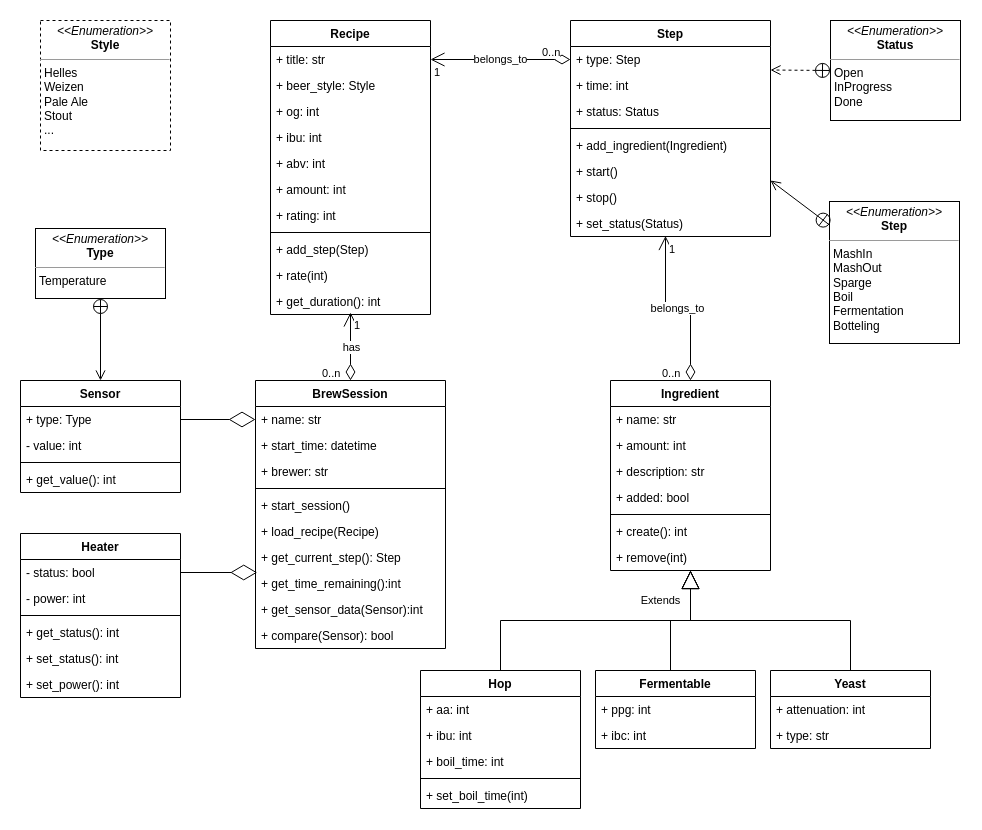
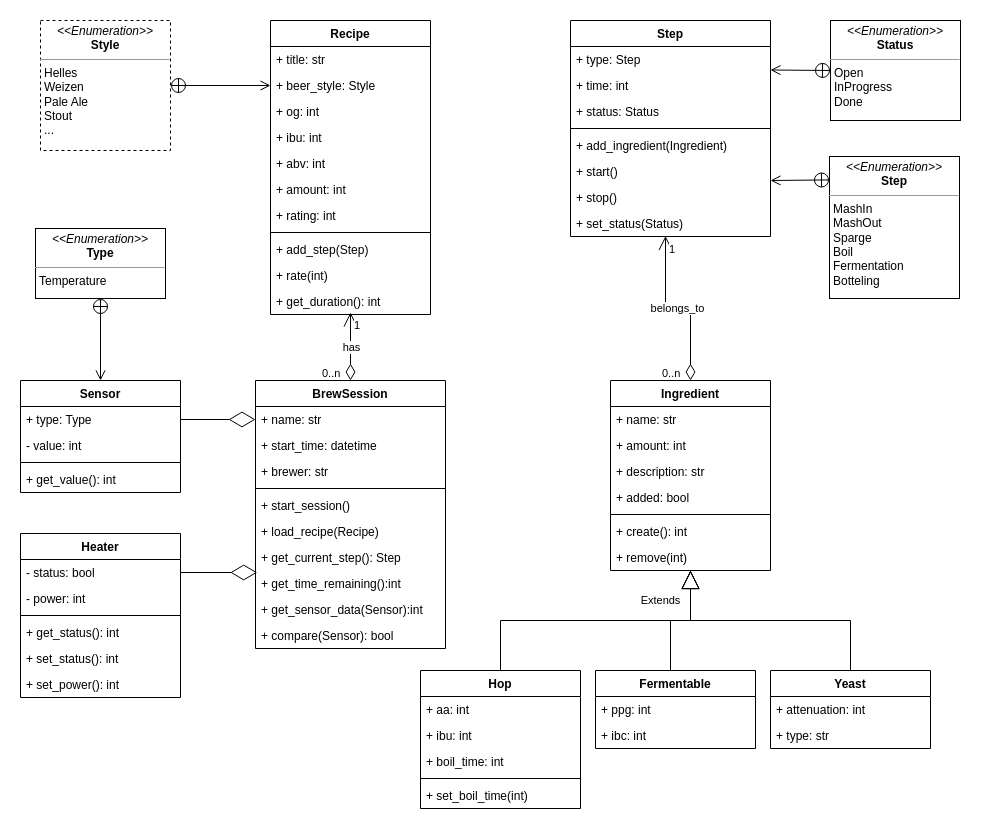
edge "+ title: str" -- "+ type: Step": removed, labels "1", "belongs_to", "0..n"
edge "+ type: Step" -- "<<Enumeration>> Status Open InProgress Done": style dashed -> solid
edge "<<Enumeration>> Style Helles Weizen Pale Ale Stout ..." -- "+ beer_style: Style": added
node "<<Enumeration>> Step MashIn MashOut Sparge Boil Fermentation Botteling": moved (895, 273) -> (895, 228)
